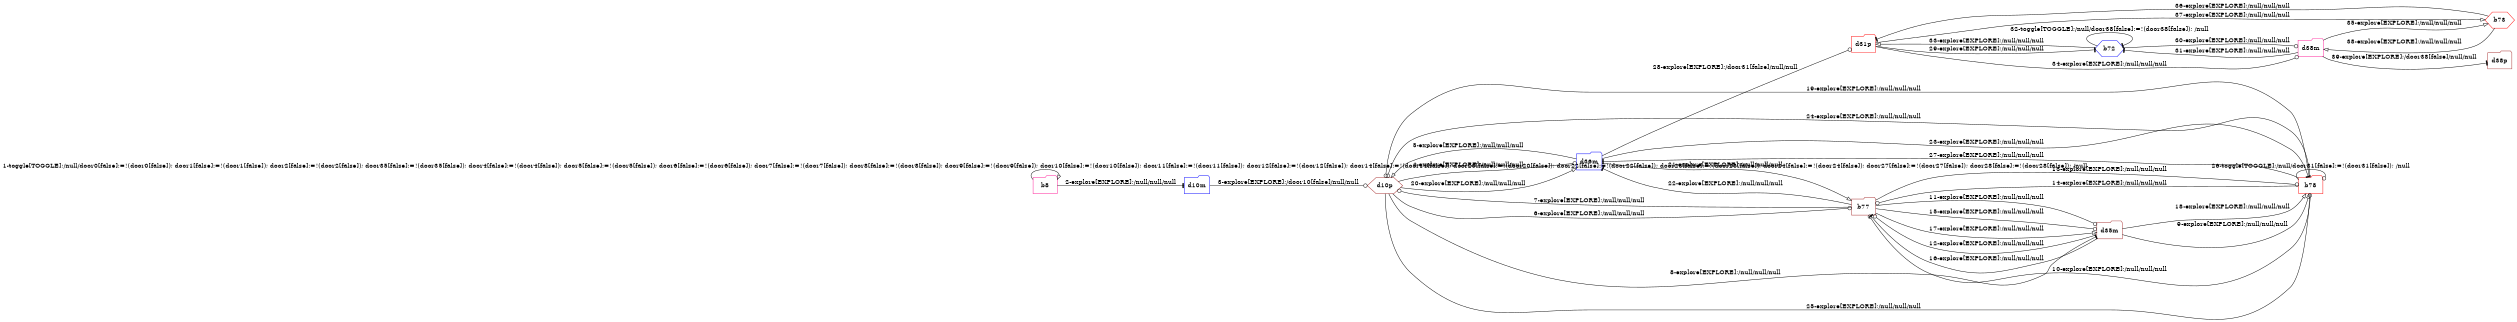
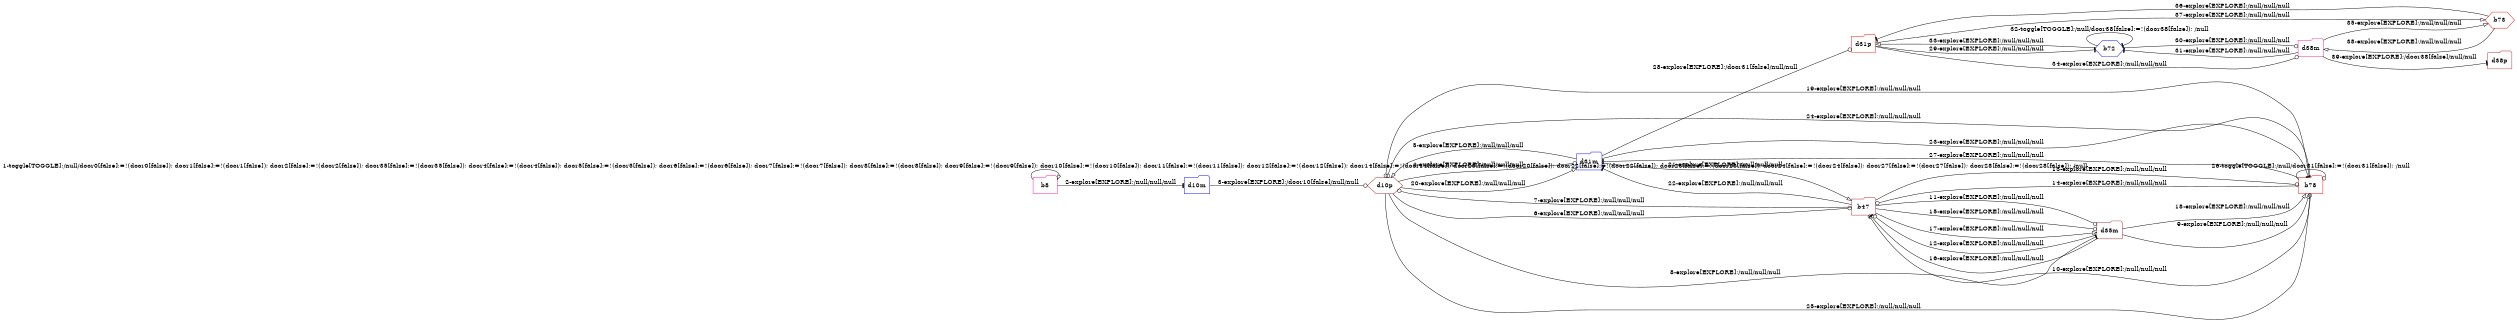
node "d36m": label "d36m" -> "d31m"
node "b77": label "b77" -> "b47"
